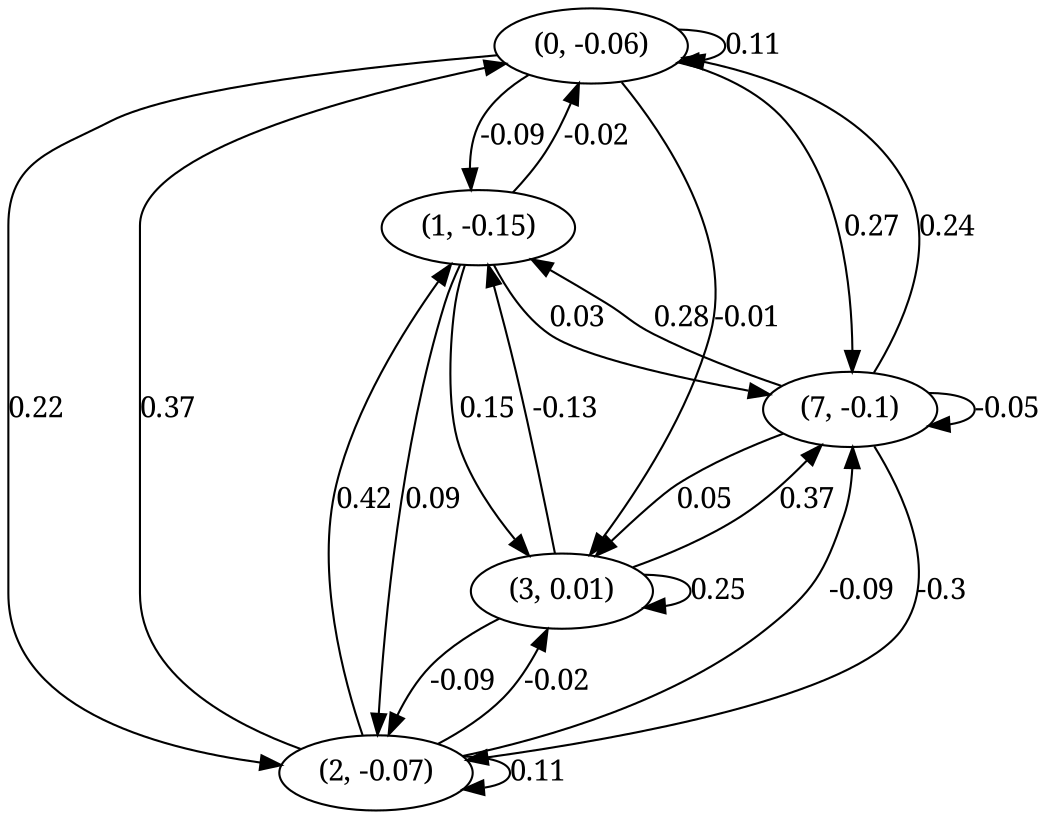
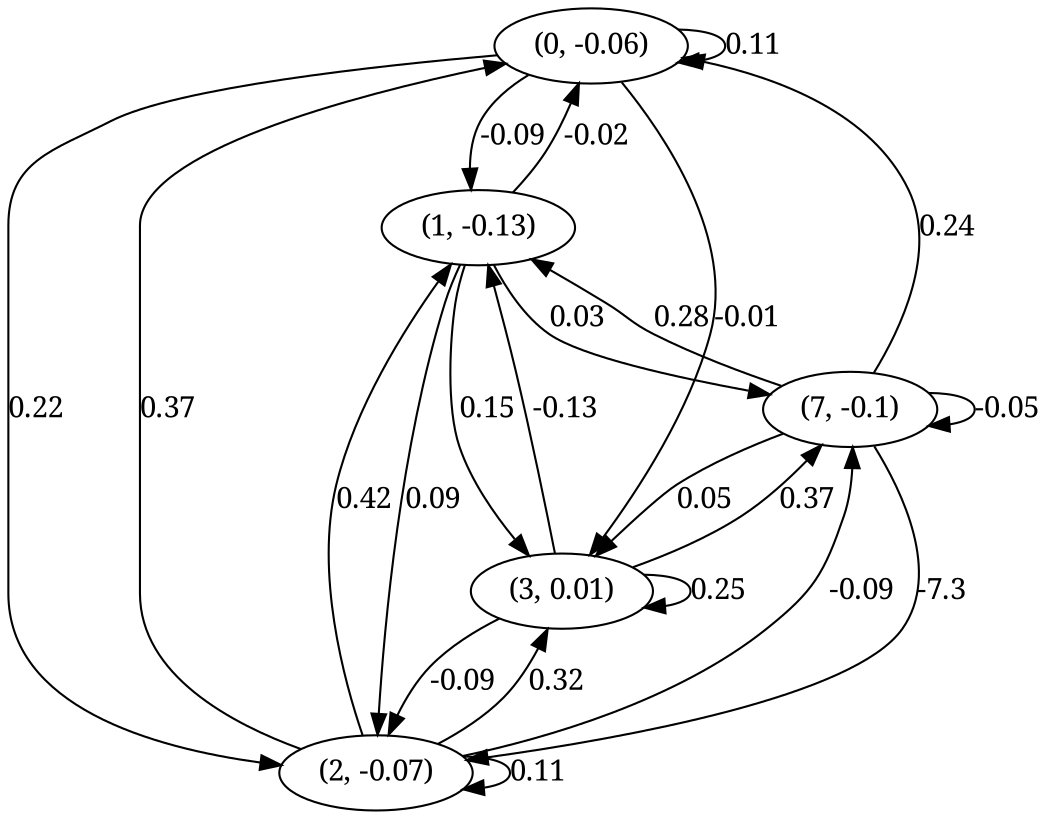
edge "(0, -0.06)" -> "(7, -0.1)": removed, label "0.27"
node "(1, -0.15)": label "(1, -0.15)" -> "(1, -0.13)"
edge "(7, -0.1)" -> "(2, -0.07)": label "-0.3" -> "-7.3"
edge "(2, -0.07)" -> "(3, 0.01)": label "-0.02" -> "0.32"
